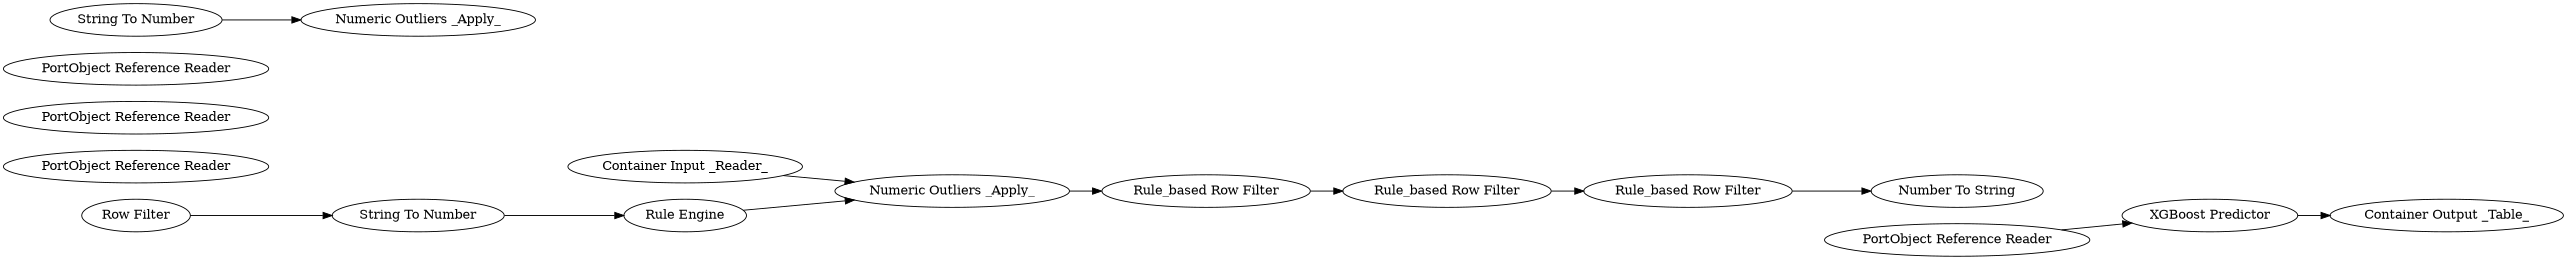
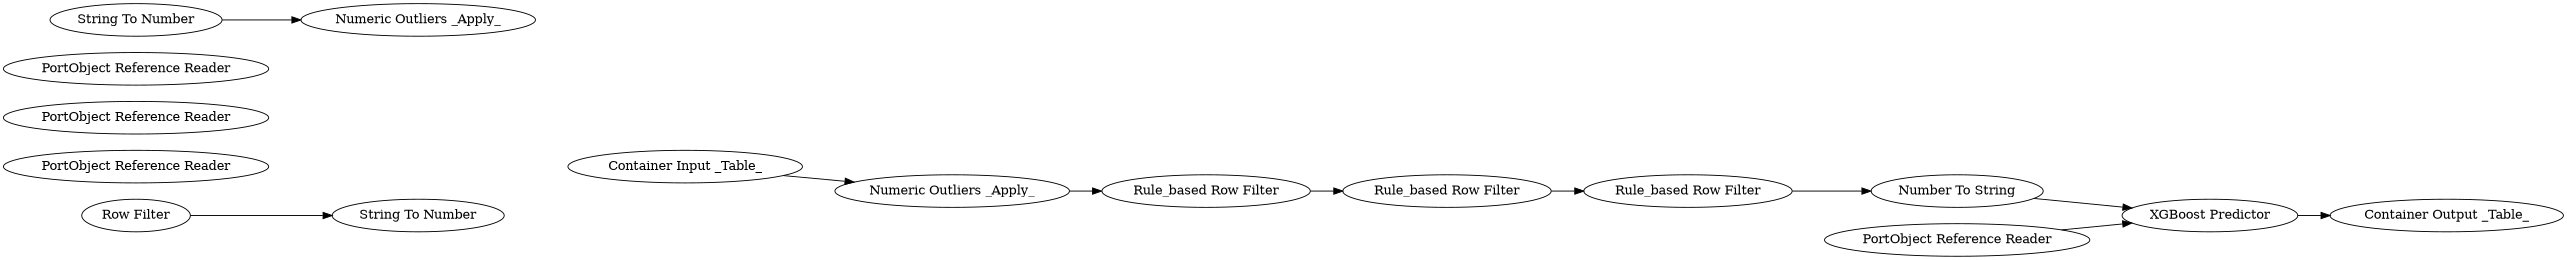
node "Container Input _Reader_": label "Container Input _Reader_" -> "Container Input _Table_"
edge "Number To String" -> "XGBoost Predictor": added
node "Rule Engine": removed
